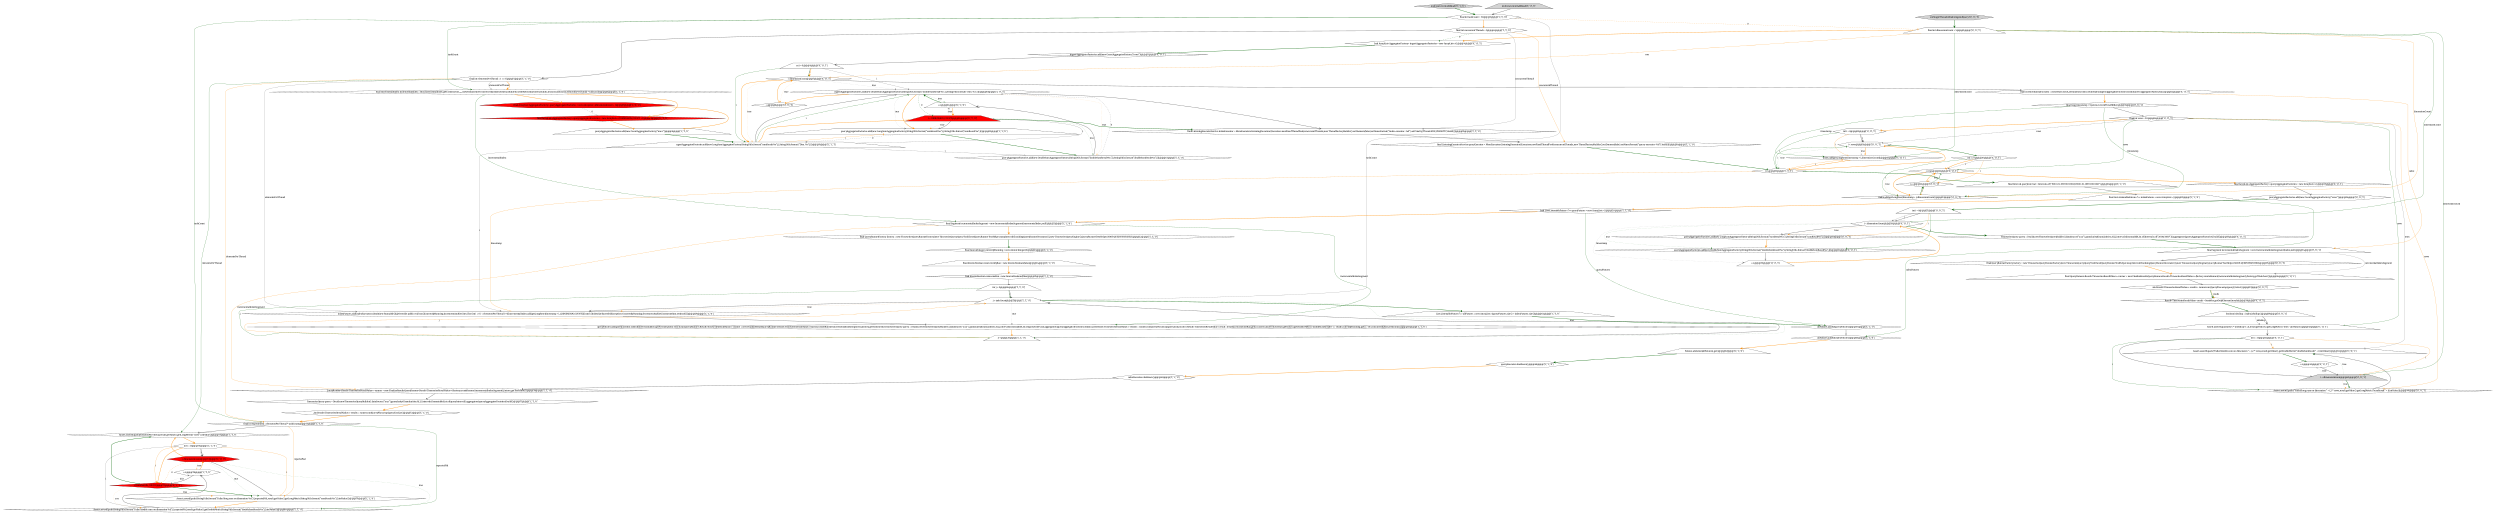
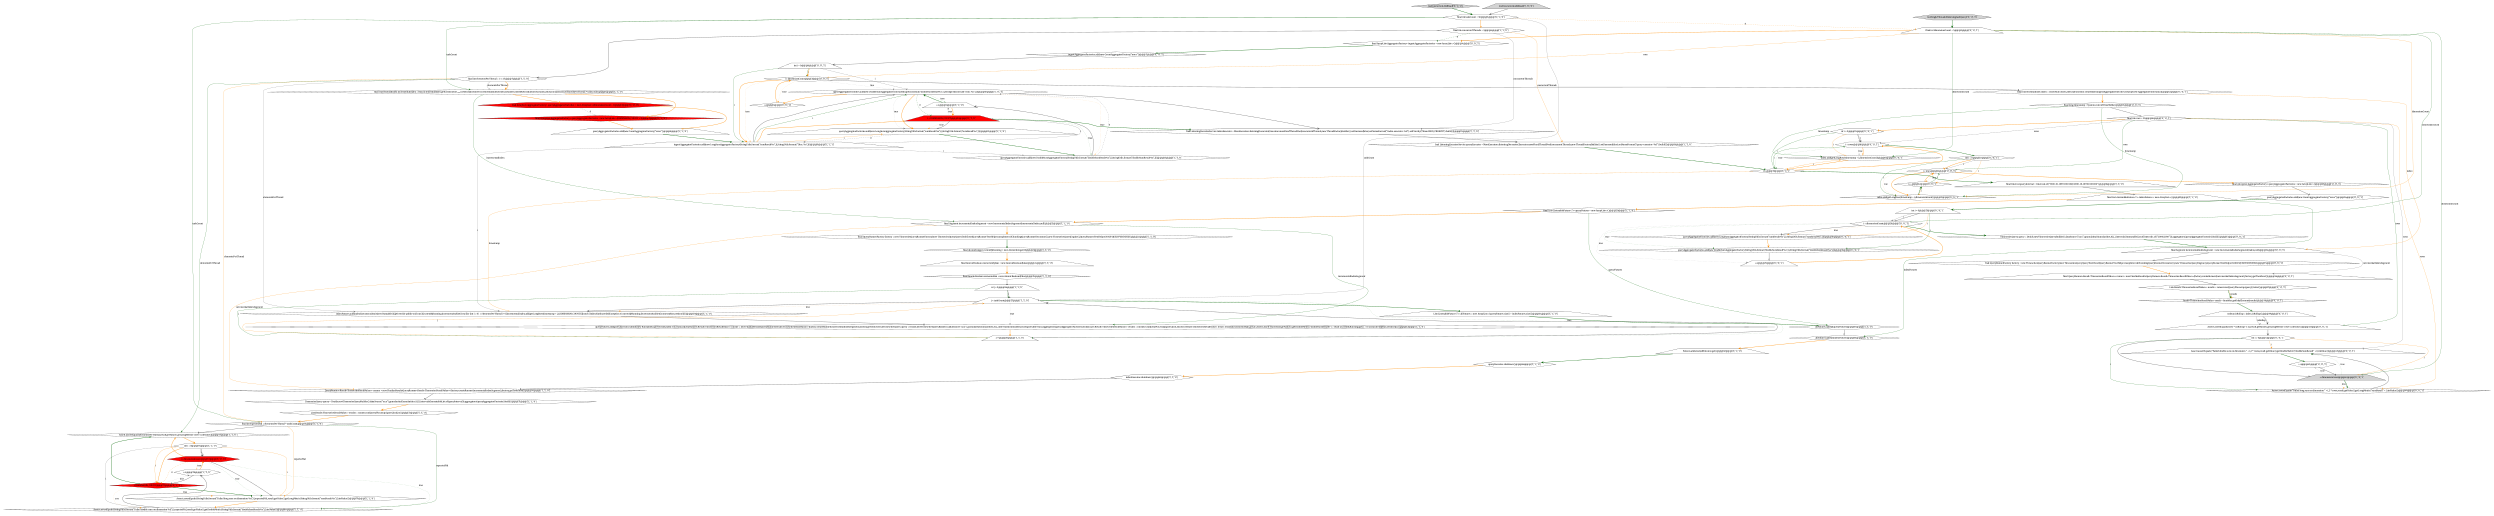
edge "i < dimensionCount@@@28@@@['0', '0', '1']" -> "++i@@@29@@@['0', '0', '1']": label "timestamp" -> "true"
